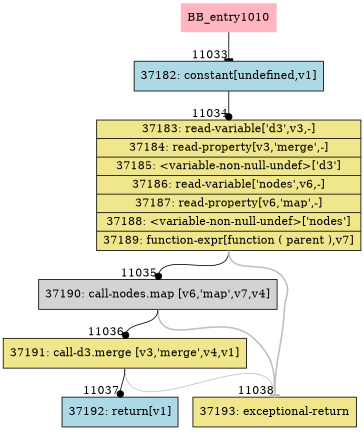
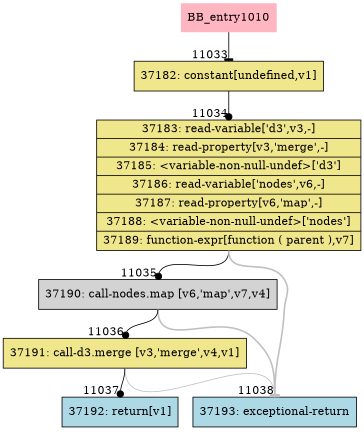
node "37182: constant[undefined,v1]": fillcolor lightblue -> khaki
node "37193: exceptional-return": fillcolor khaki -> lightblue
